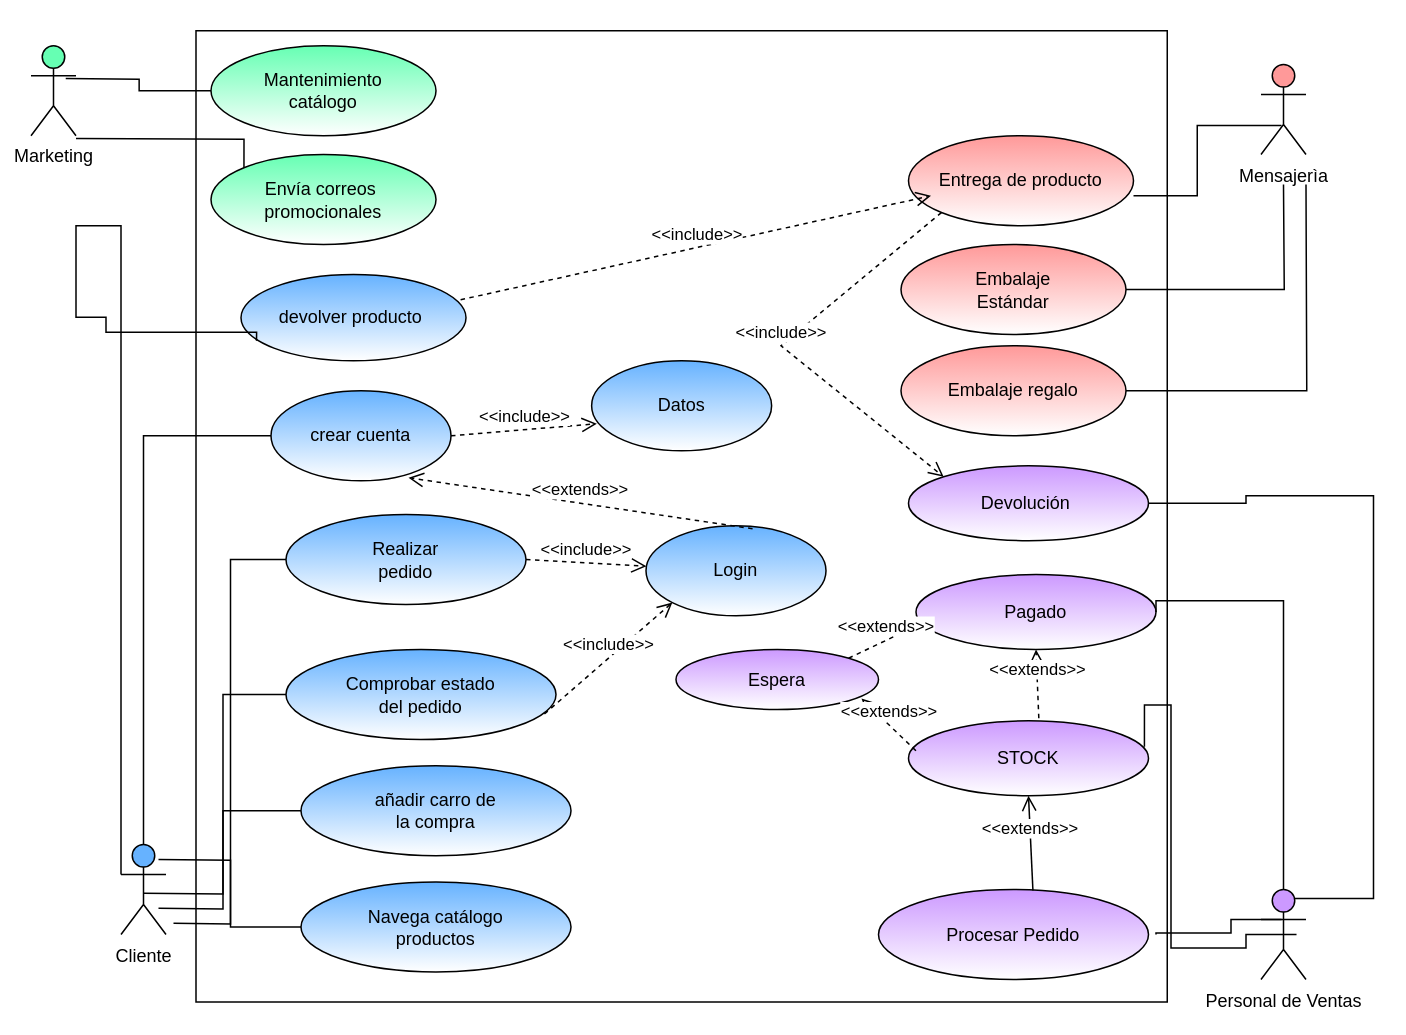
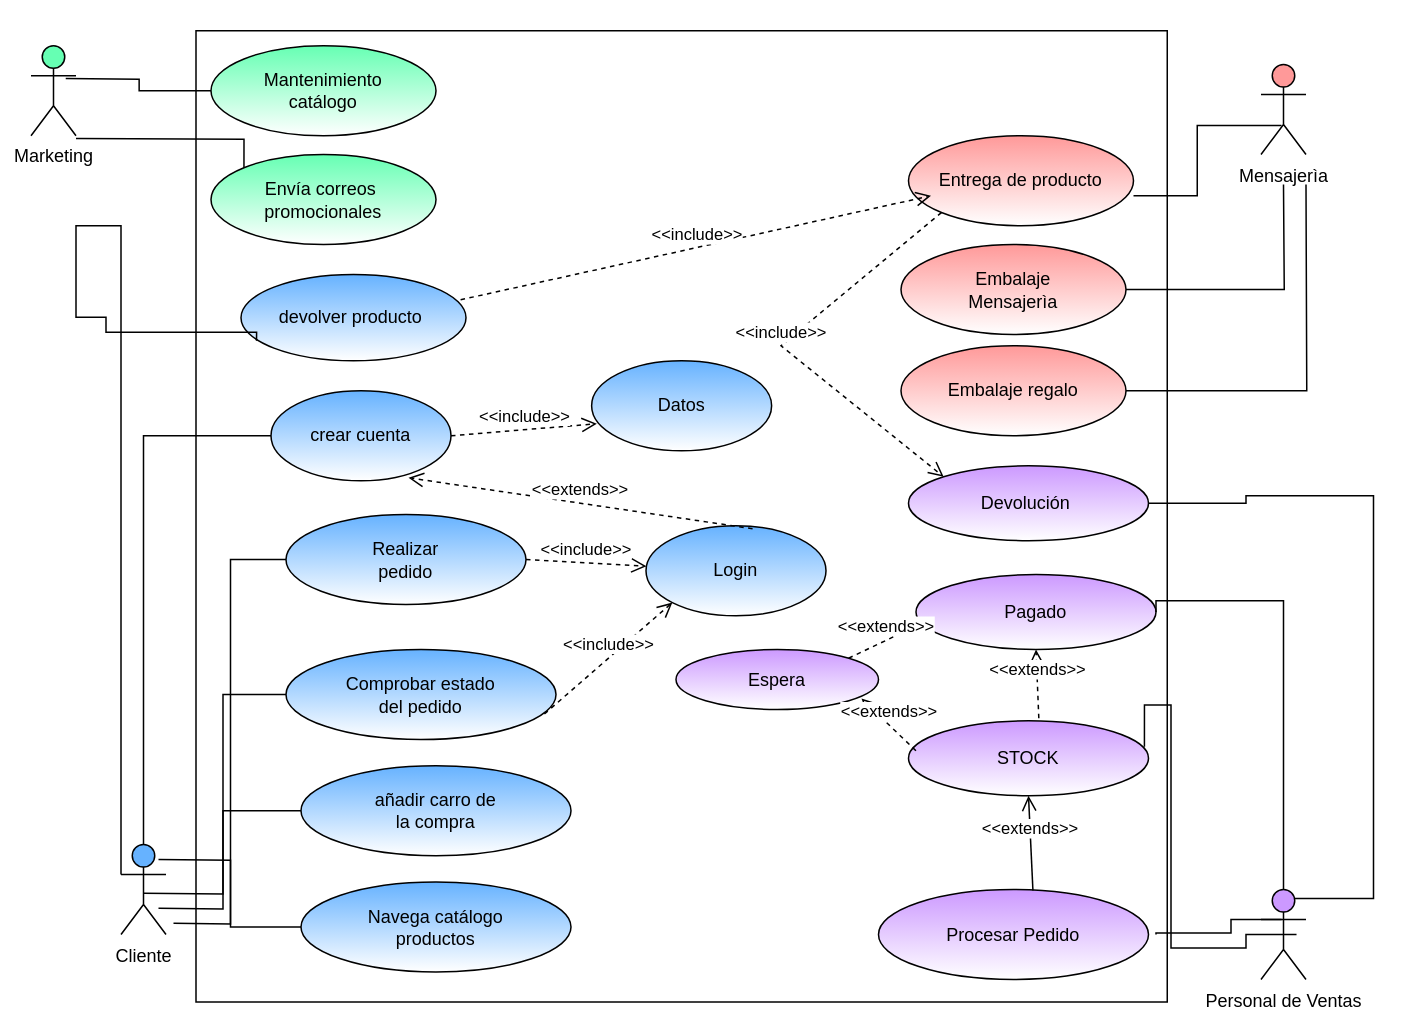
node "Embalaje Estándar": label "Embalaje Estándar" -> "Embalaje Mensajerìa"
